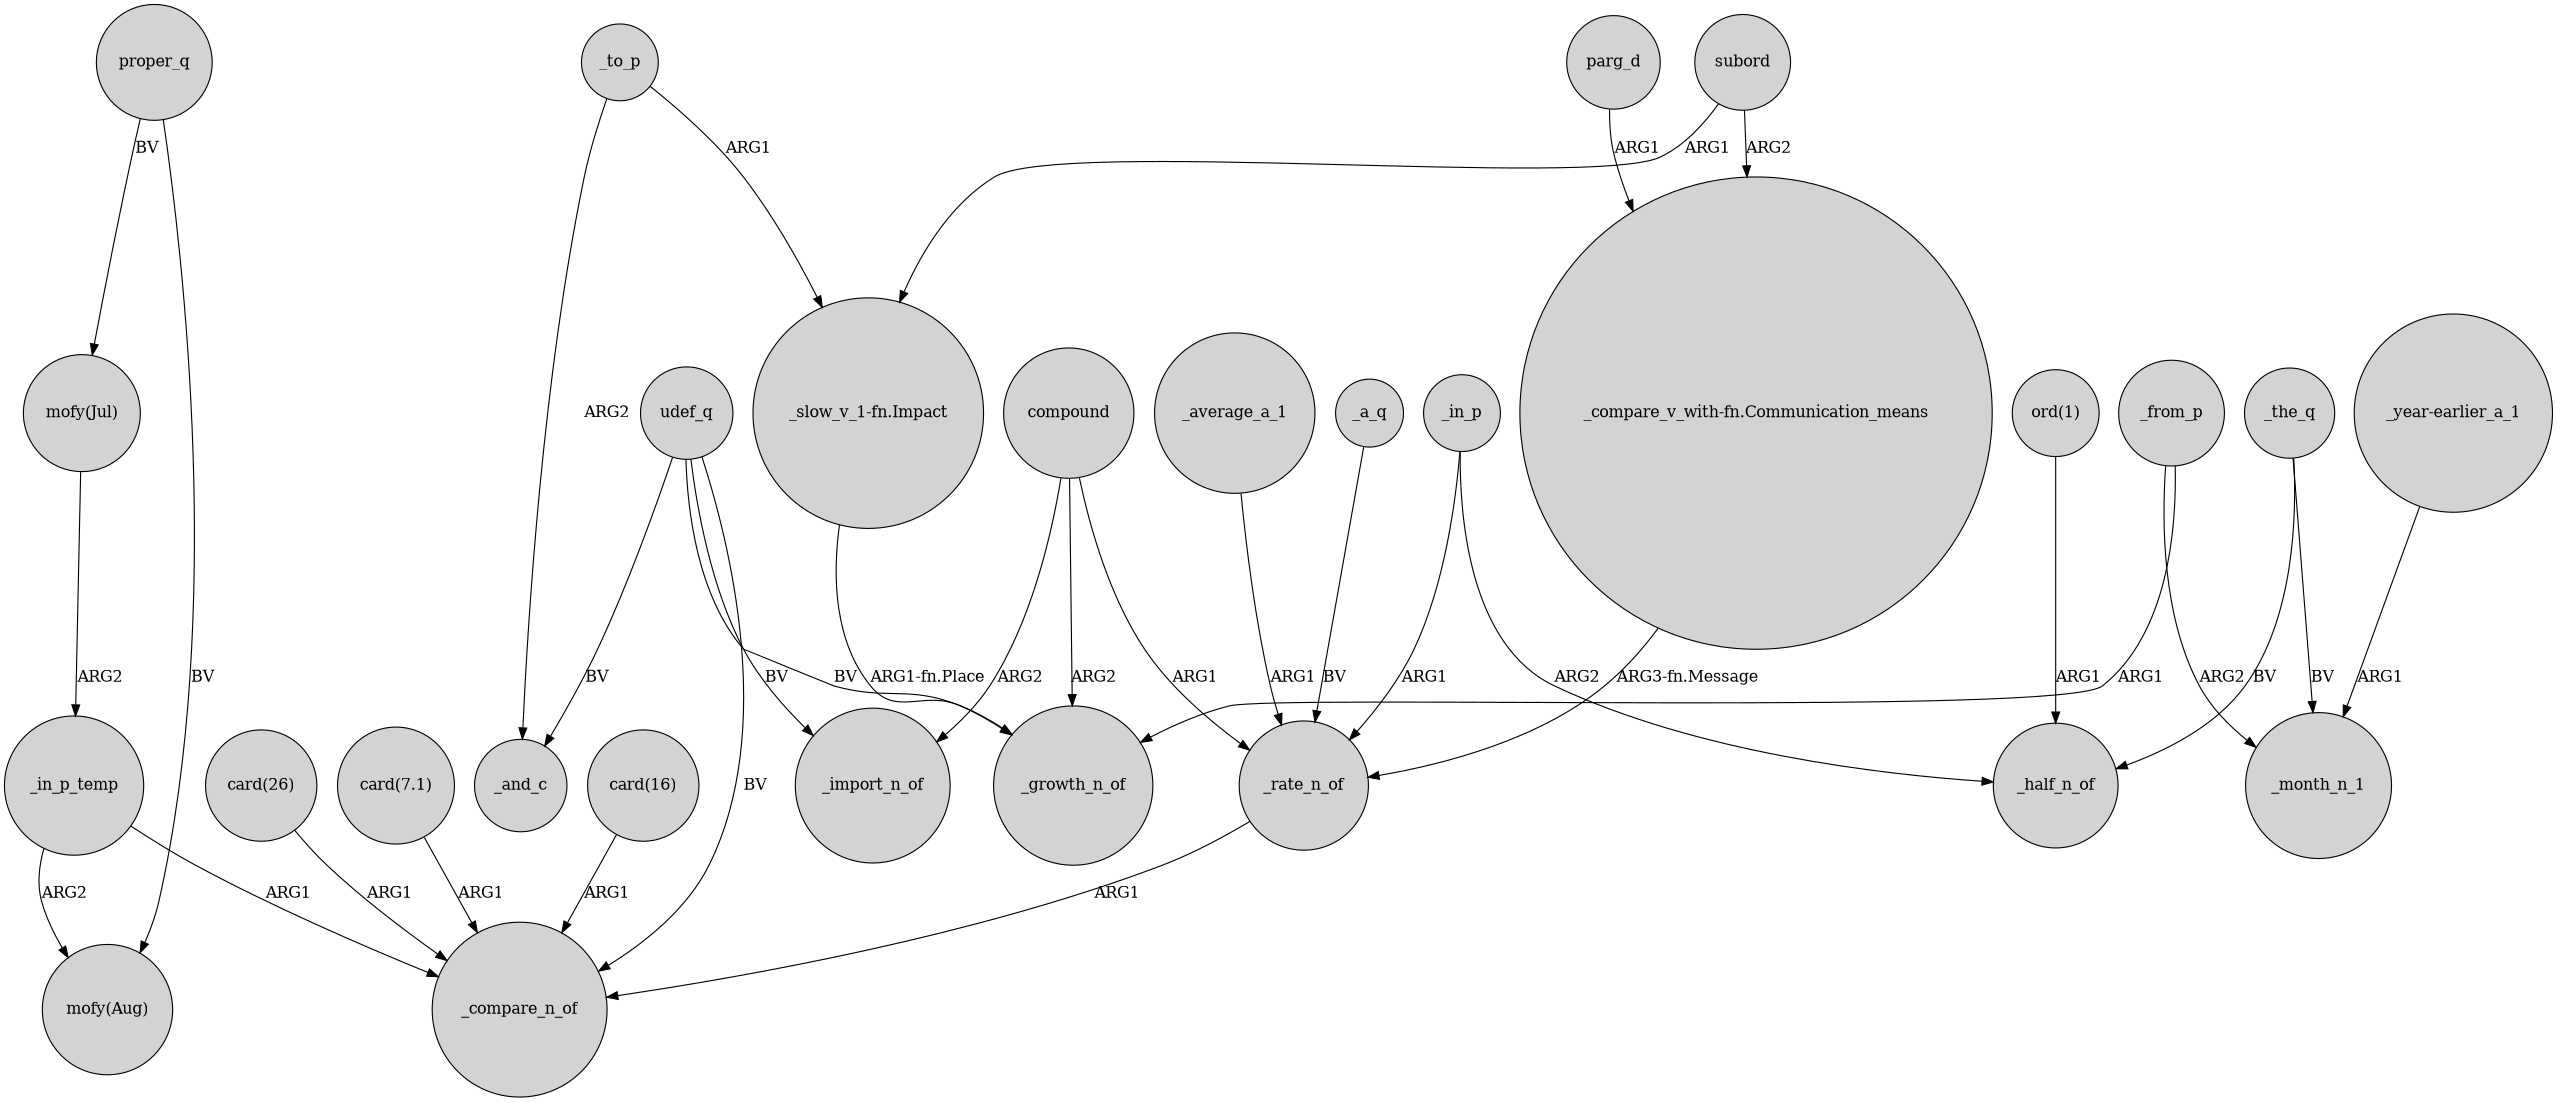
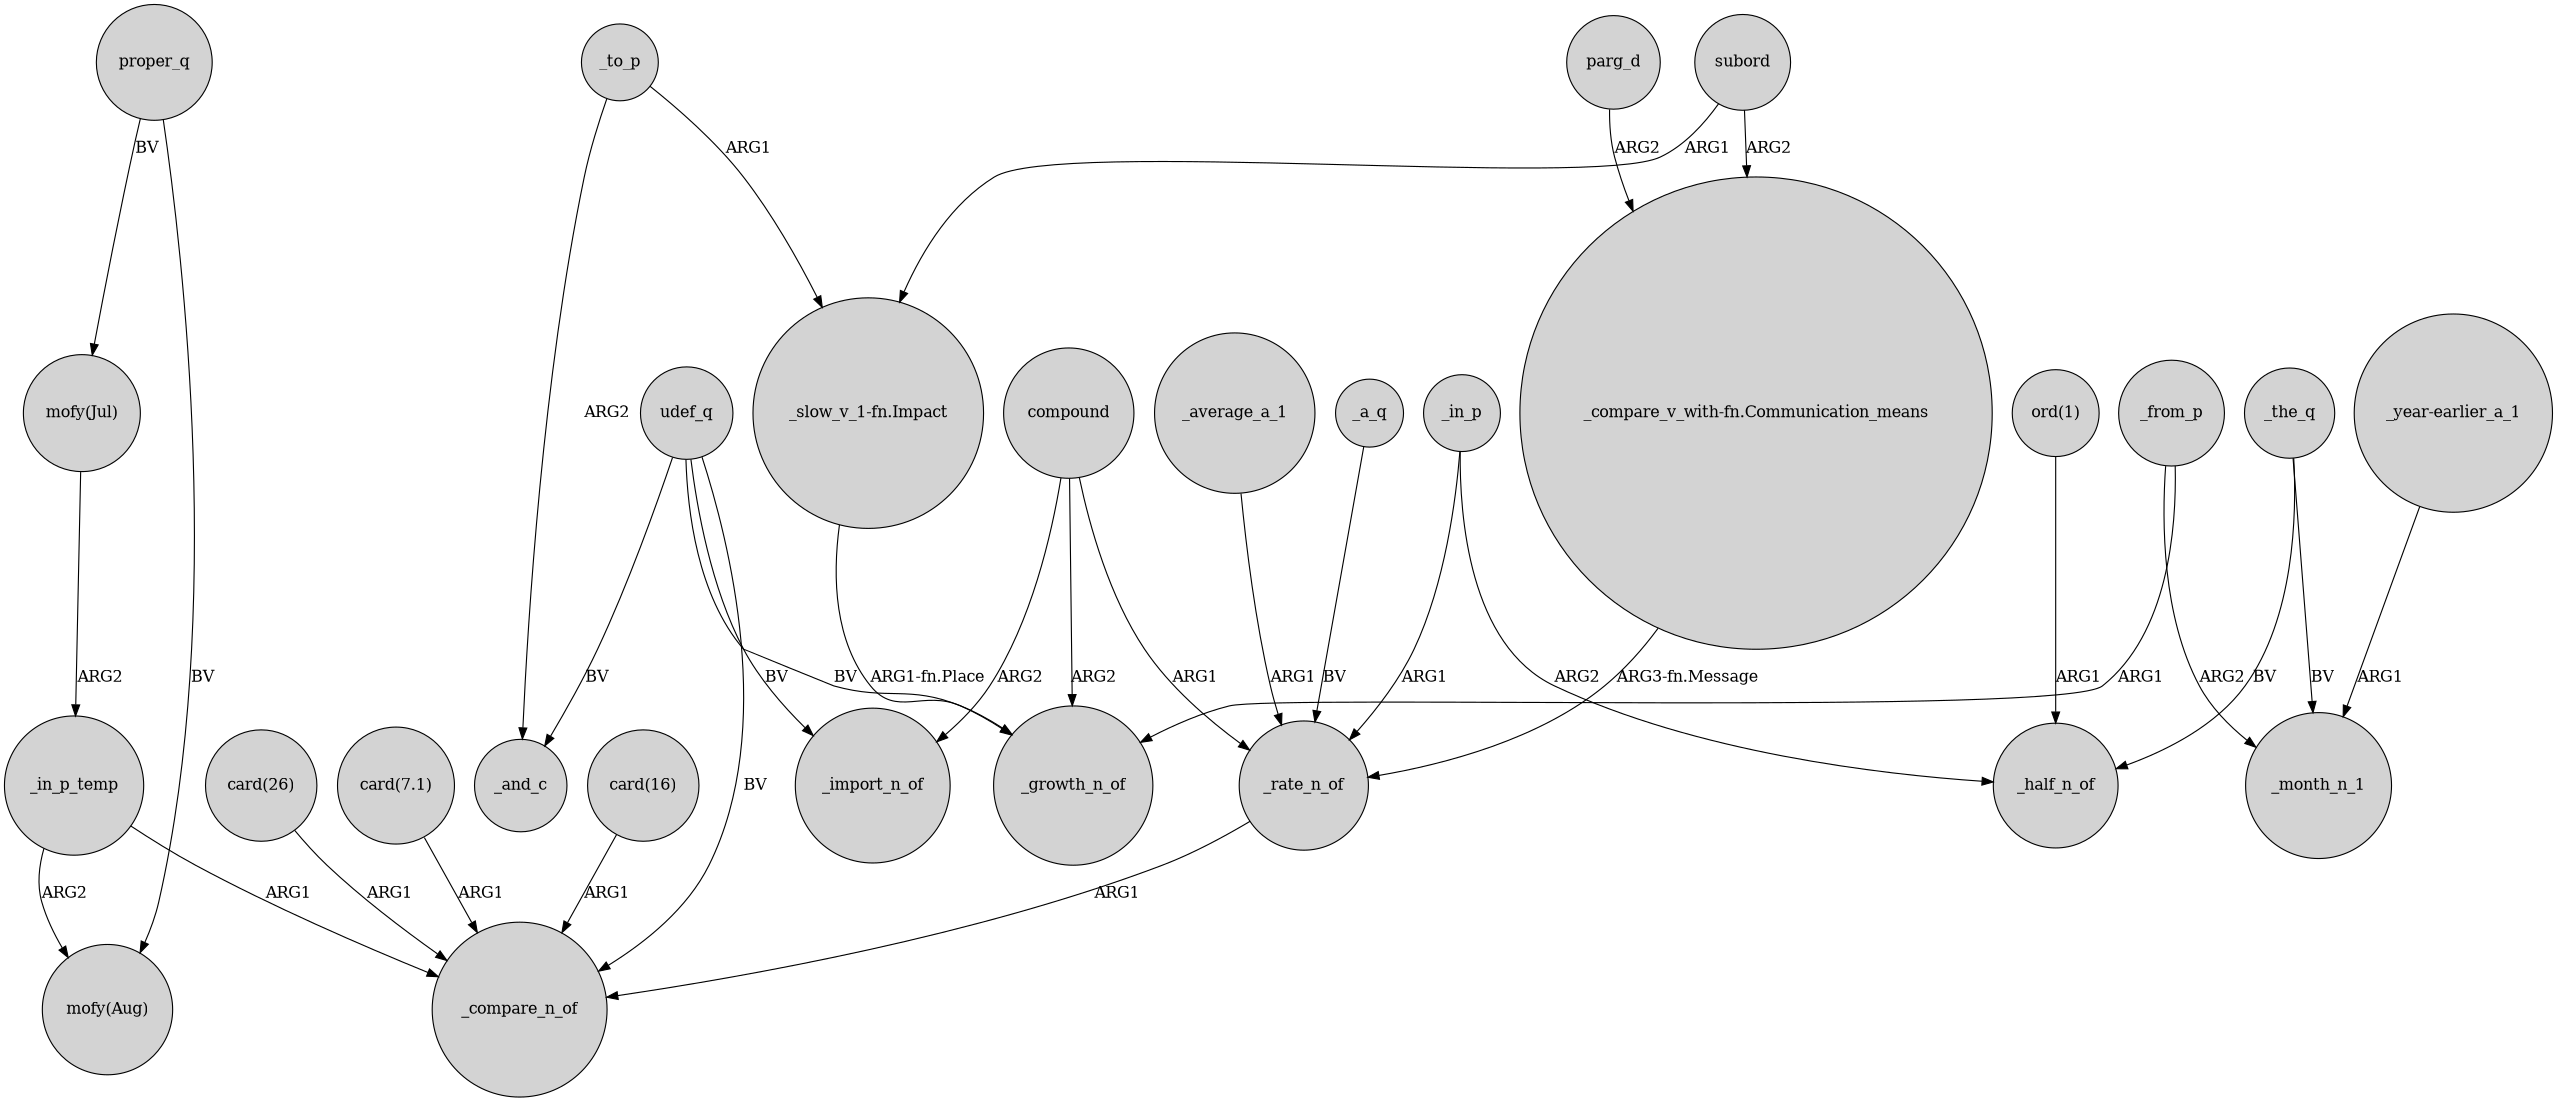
edge "parg_d" -> "_compare_v_with-fn.Communication_means": label "ARG1" -> "ARG2"
